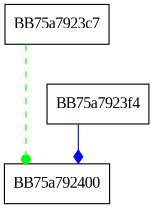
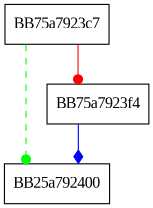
edge "BB75a7923c7" -> "BB75a7923f4": added
node "BB75a792400": label "BB75a792400" -> "BB25a792400"
